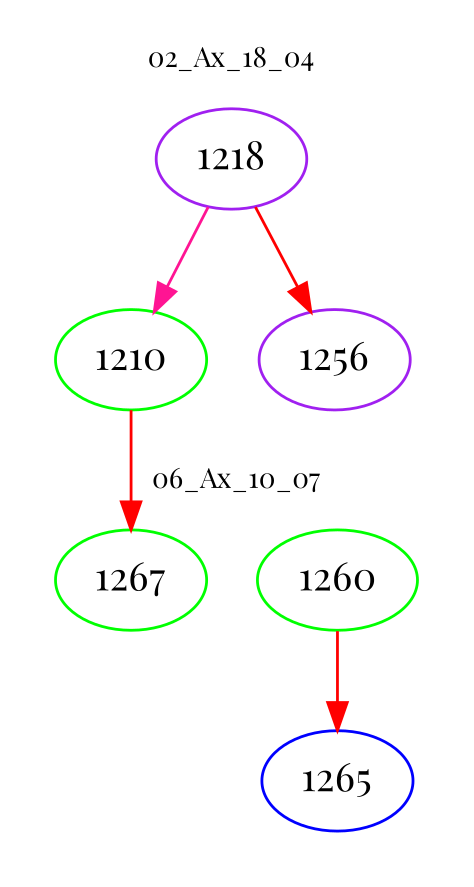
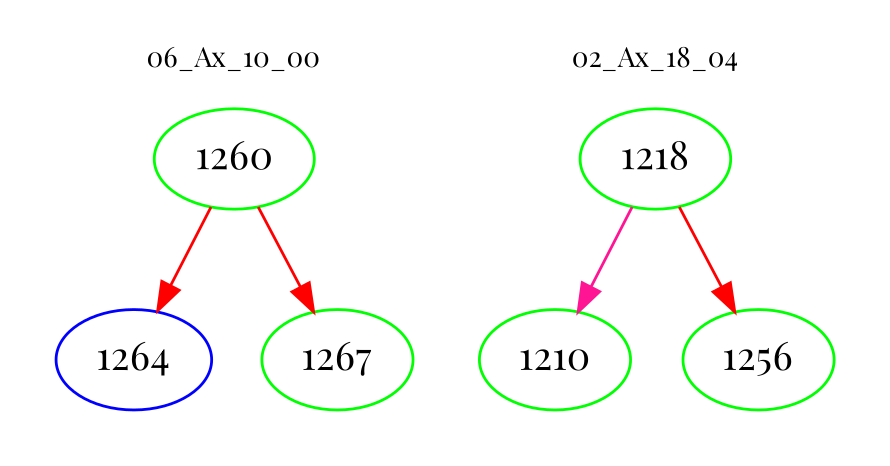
node "1218": color purple -> green
node "1256": color purple -> green
edge "1210" -> "1267": now "1260" -> "1267"
cluster "06_Ax_10_07": label "06_Ax_10_07" -> "06_Ax_10_00"
node "1265": label "1265" -> "1264"
